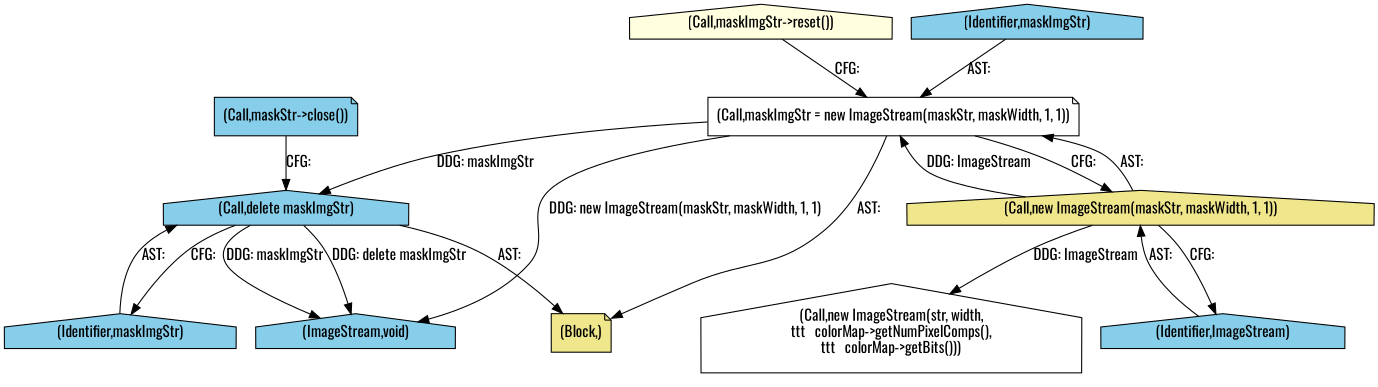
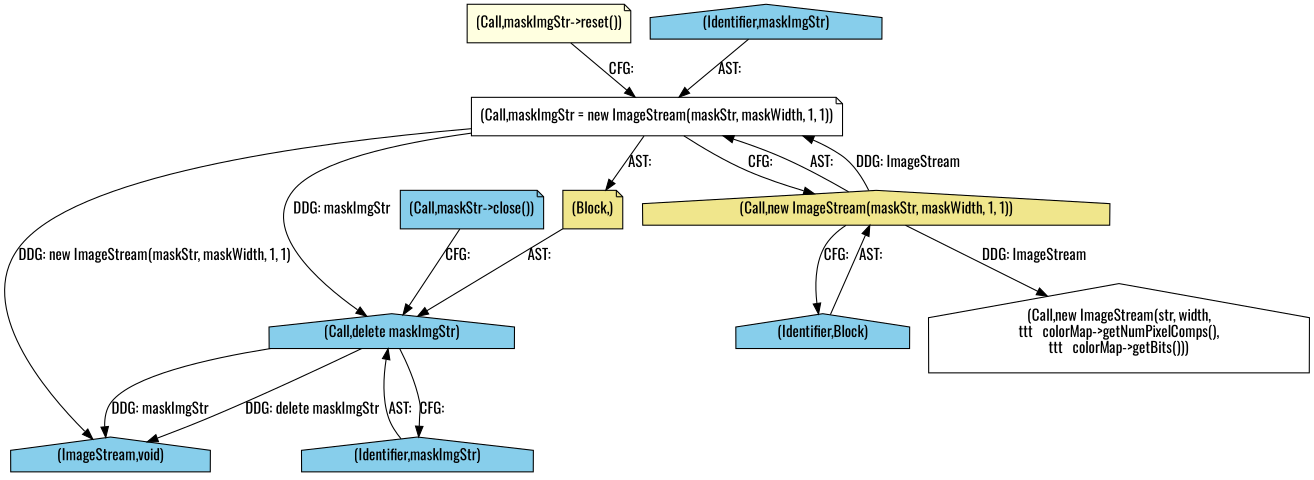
node "(Call,maskImgStr->reset())": shape house -> note
edge "(Call,delete maskImgStr)" -> "(Block,)": reversed
node "(Identifier,ImageStream)": label "(Identifier,ImageStream)" -> "(Identifier,Block)"
